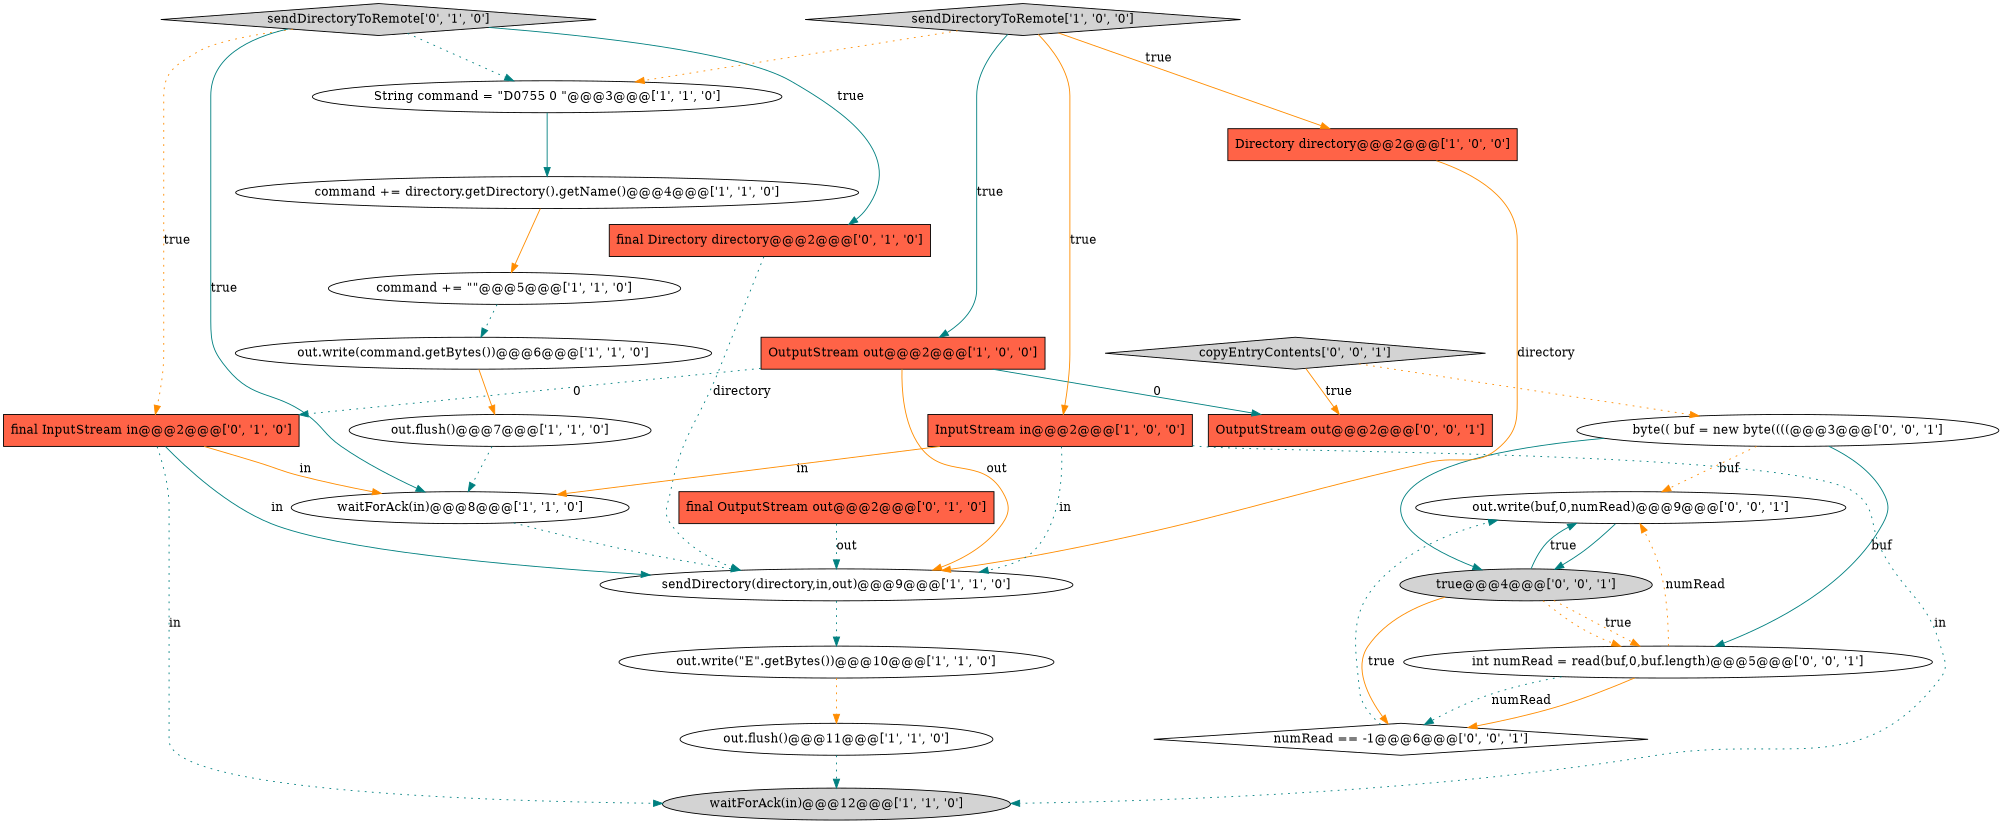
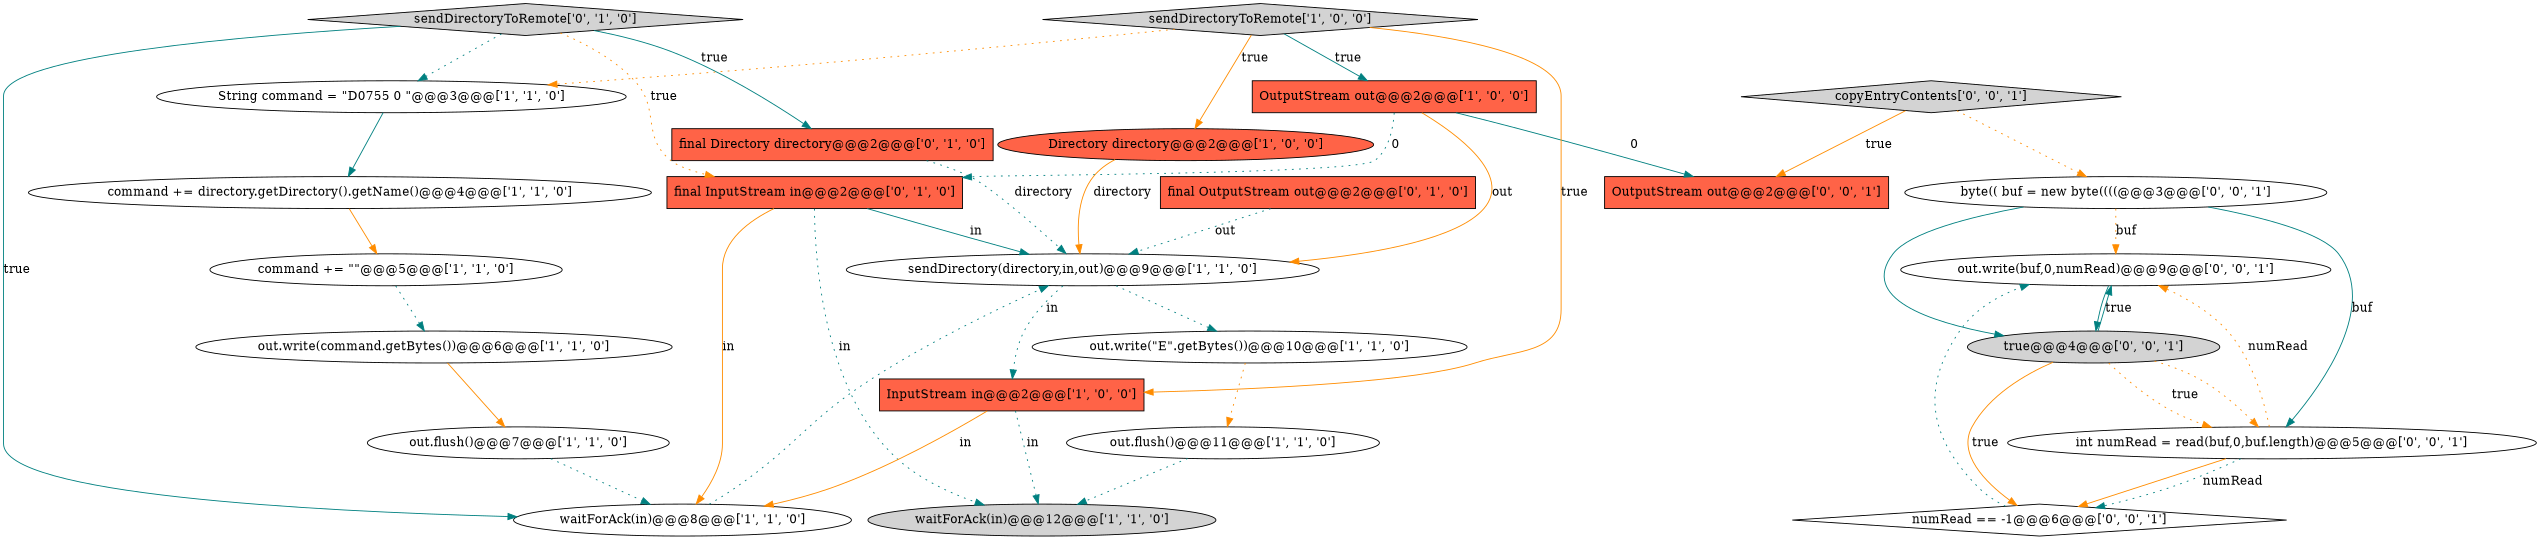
node "Directory directory@@@2@@@['1', '0', '0']": shape box -> ellipse
edge "InputStream in@@@2@@@['1', '0', '0']" -> "sendDirectory(directory,in,out)@@@9@@@['1', '1', '0']": reversed
